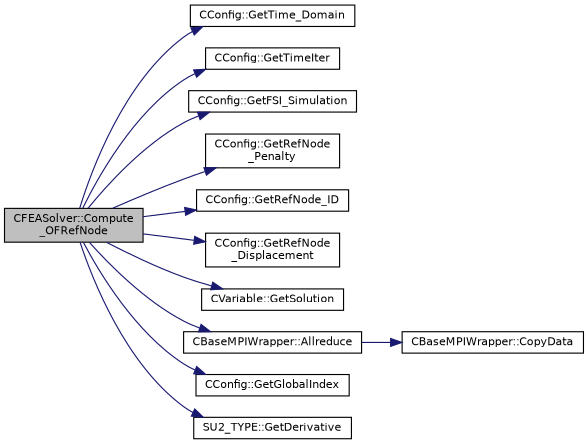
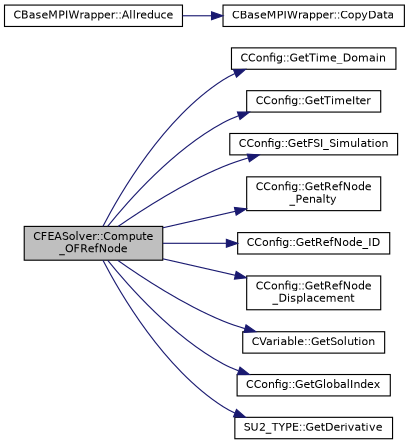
edge "CFEASolver::Compute _OFRefNode" -> "CBaseMPIWrapper::Allreduce": removed
